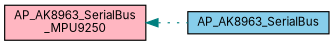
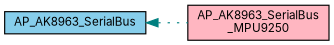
edge "AP_AK8963_SerialBus" -> "AP_AK8963_SerialBus _MPU9250": reversed
